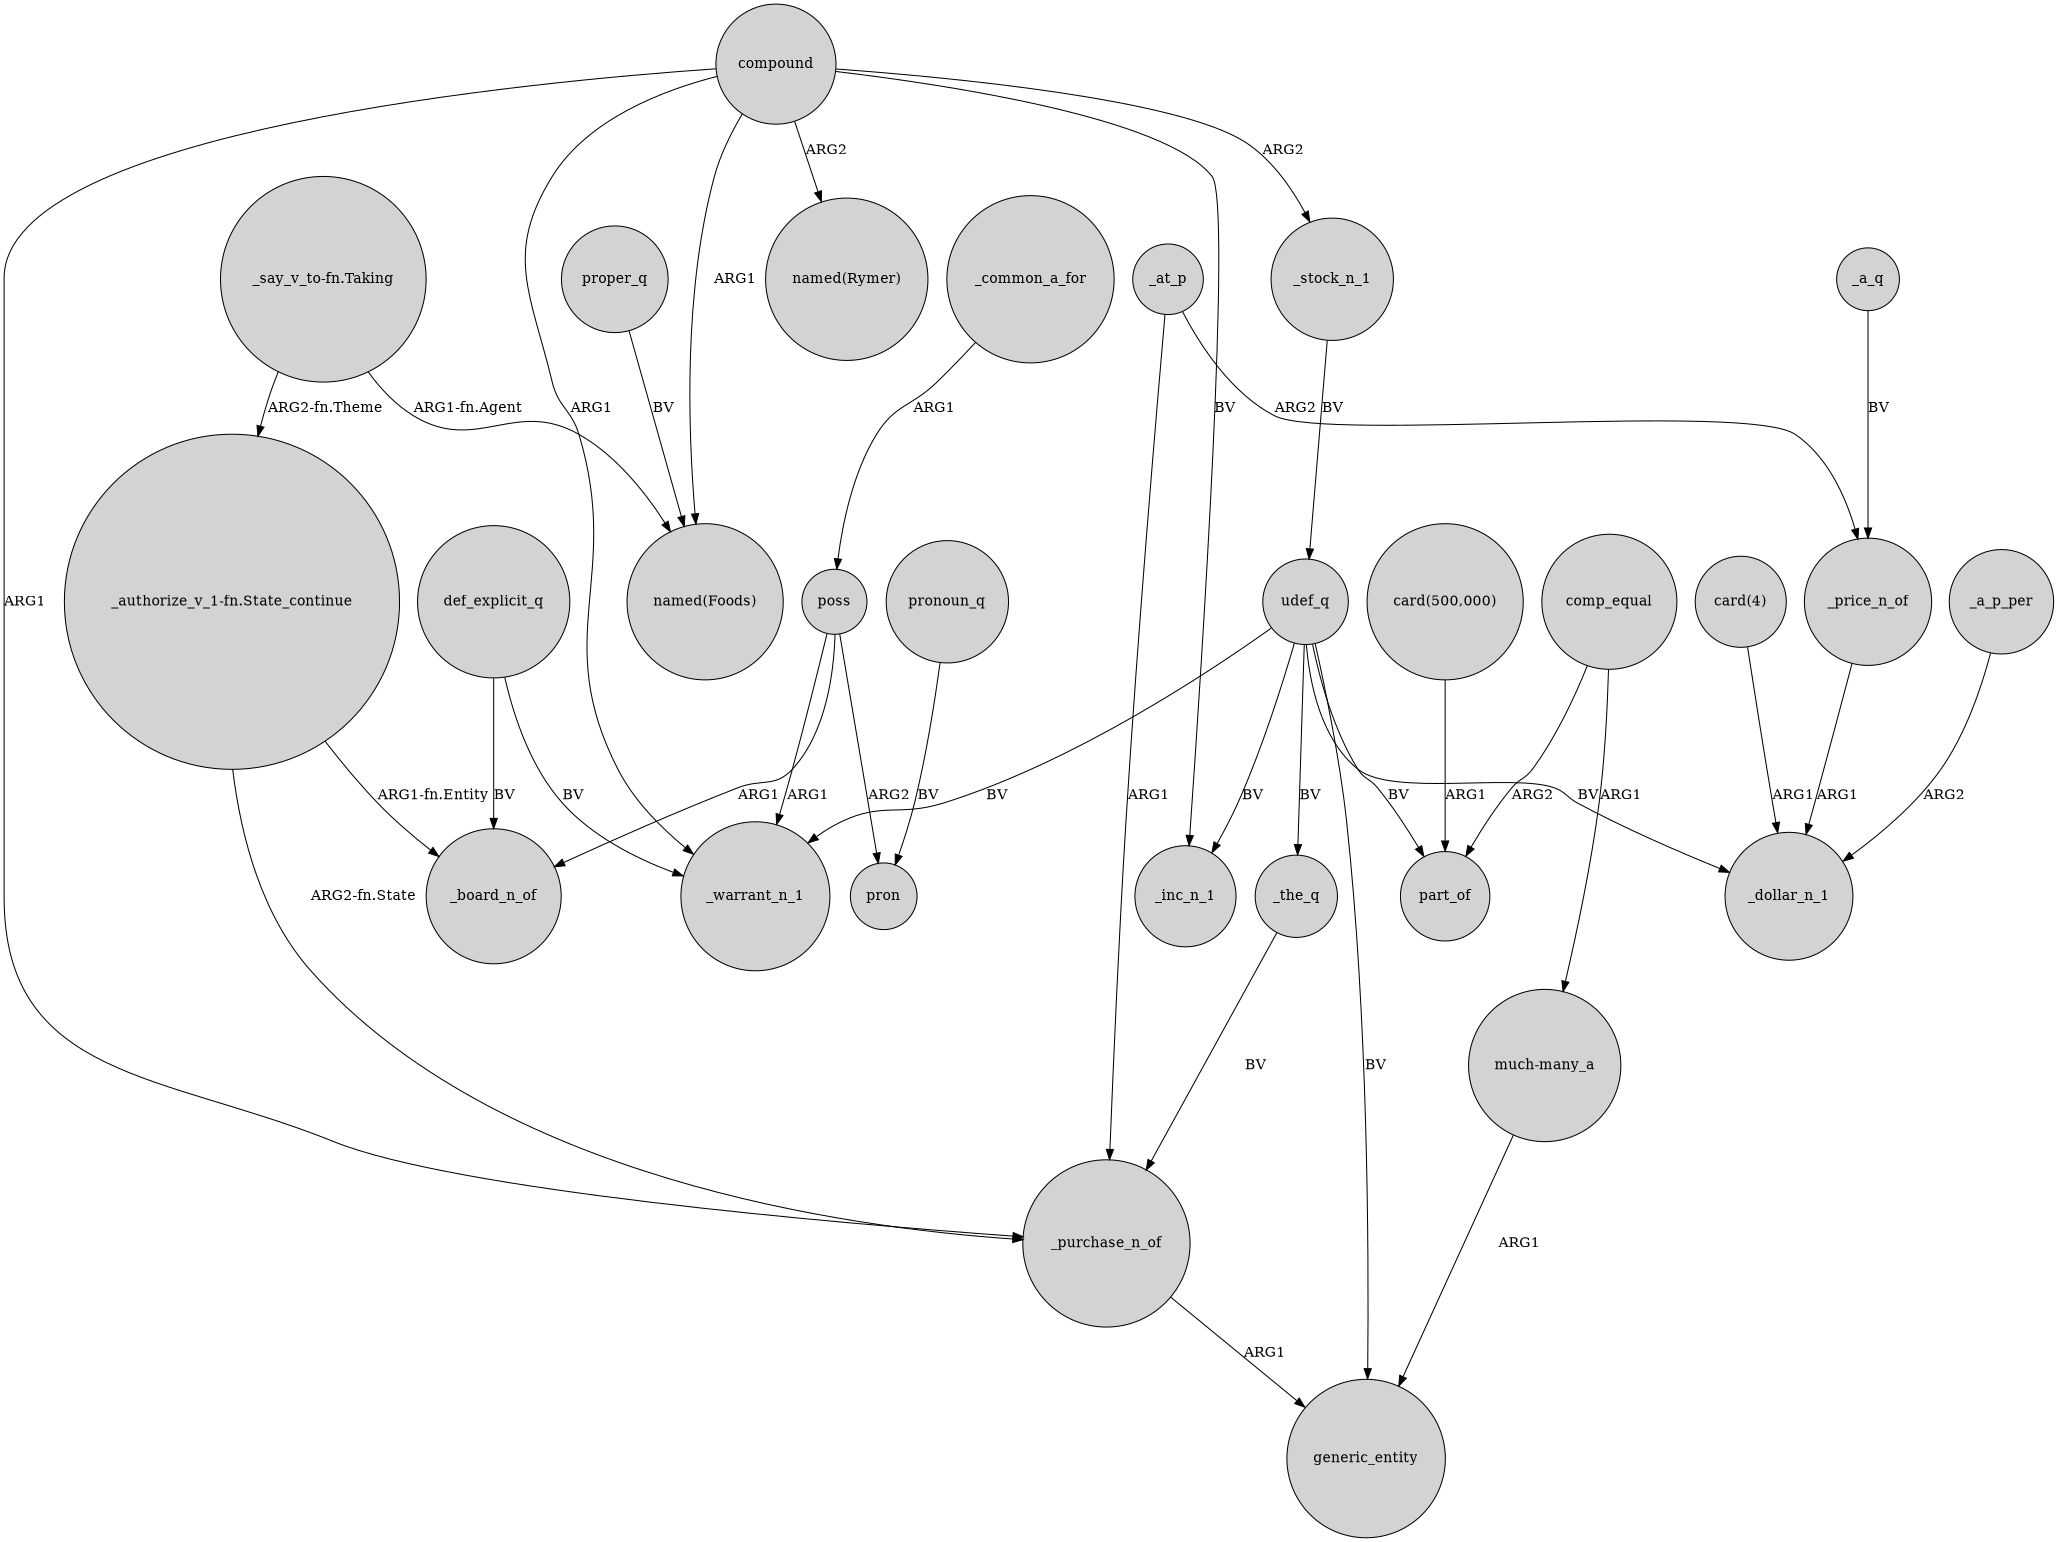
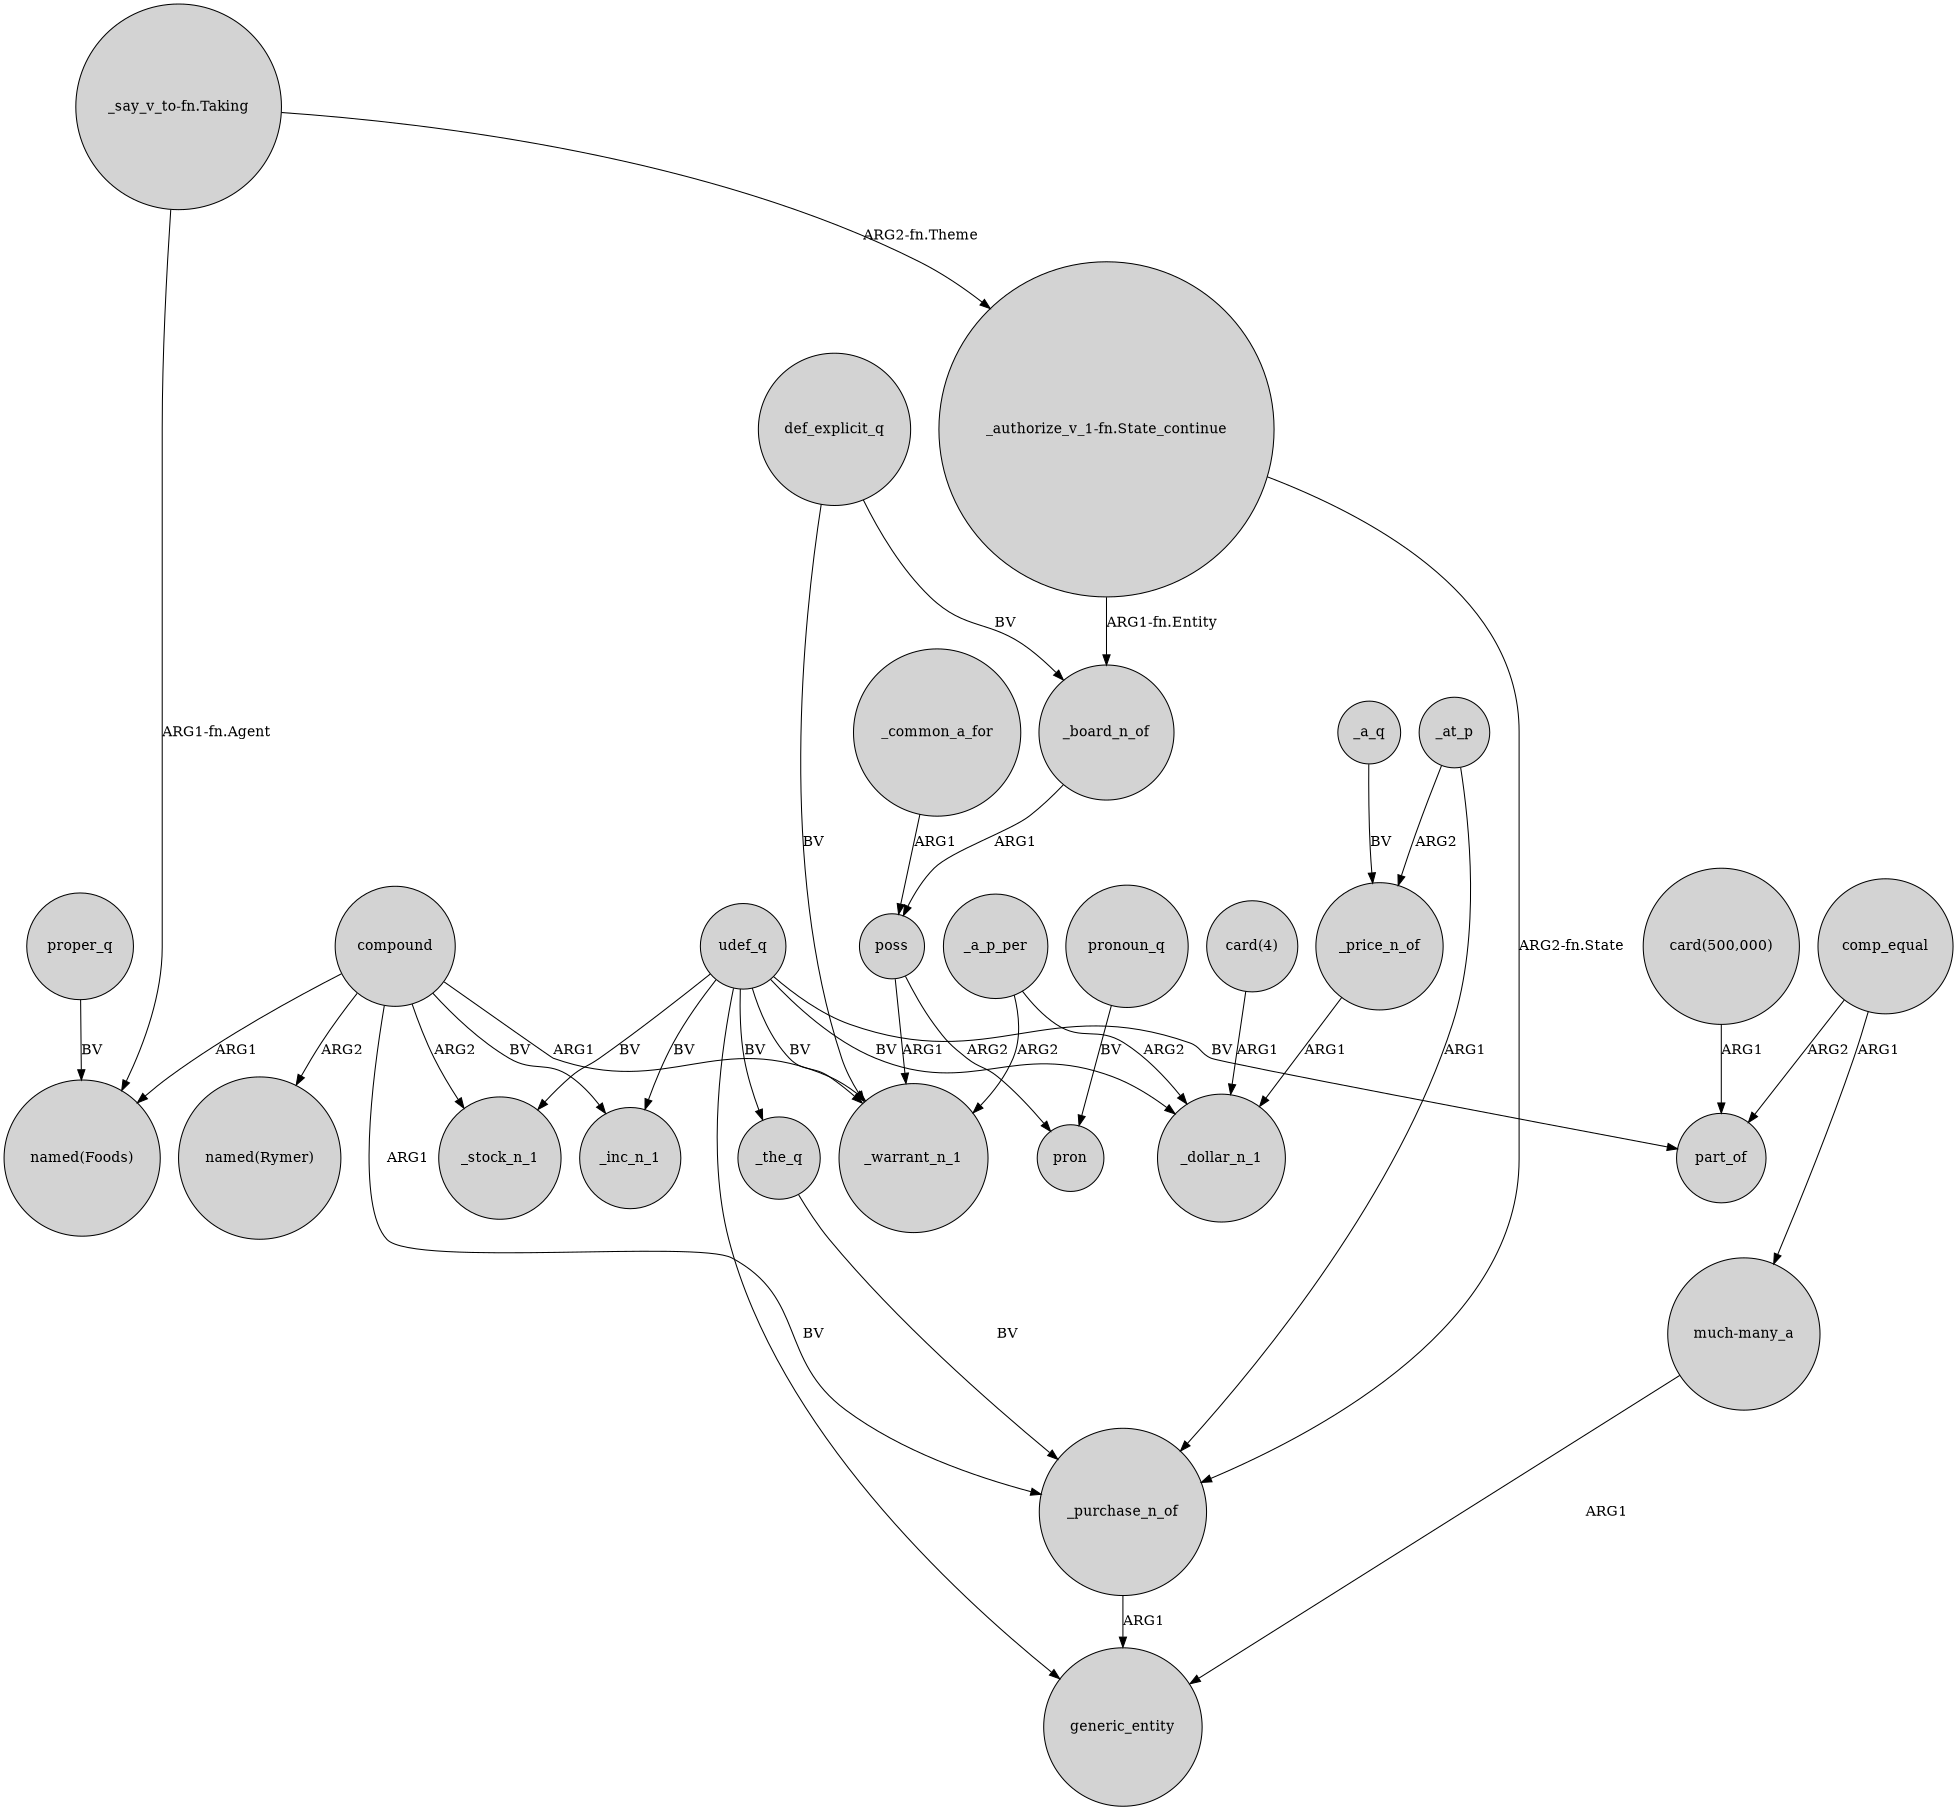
edge "_stock_n_1" -> "udef_q": reversed
edge "poss" -> "_board_n_of": reversed
edge "_a_p_per" -> "_warrant_n_1": added, label "ARG2"
